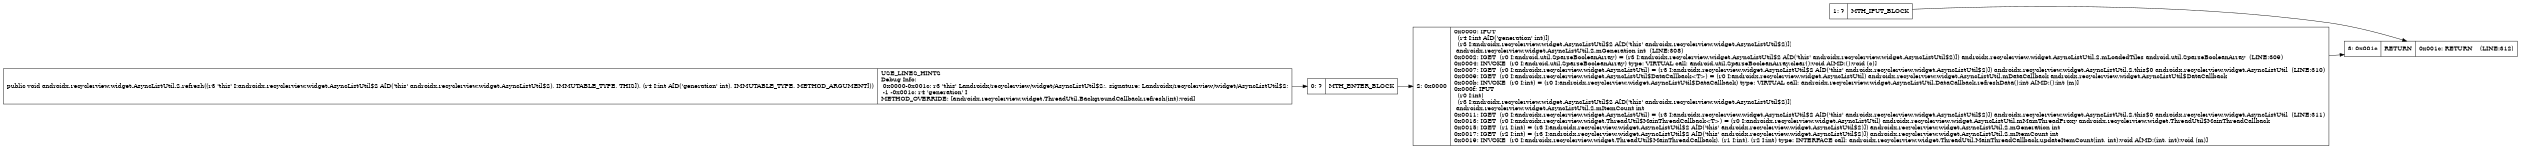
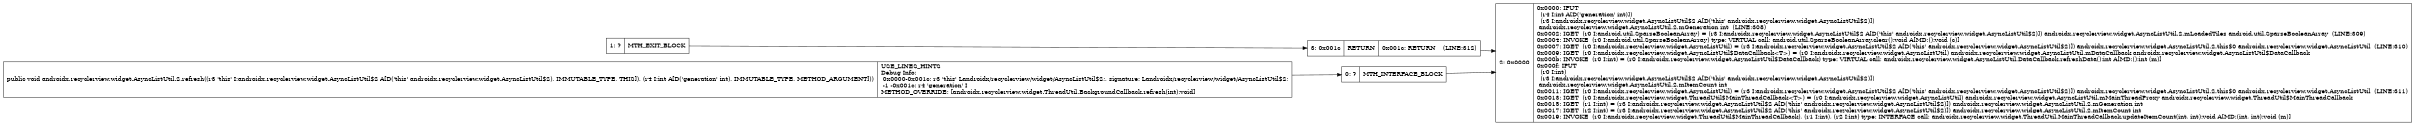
node "1: ?": text "MTH_IPUT_BLOCK" -> "MTH_EXIT_BLOCK"
edge "2: 0x0000" -> "3: 0x001c": reversed
node "0: ?": text "MTH_ENTER_BLOCK" -> "MTH_INTERFACE_BLOCK"
